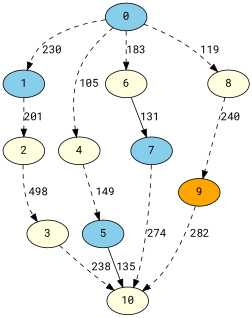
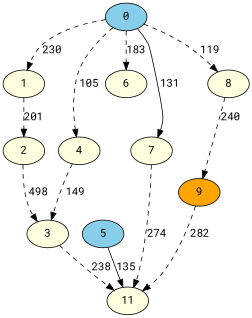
node "1": fillcolor skyblue -> lightyellow
edge "6" -> "7": now "0" -> "7"
node "7": fillcolor skyblue -> lightyellow
edge "4" -> "5": now "4" -> "3"
node "10": label "10" -> "11"
